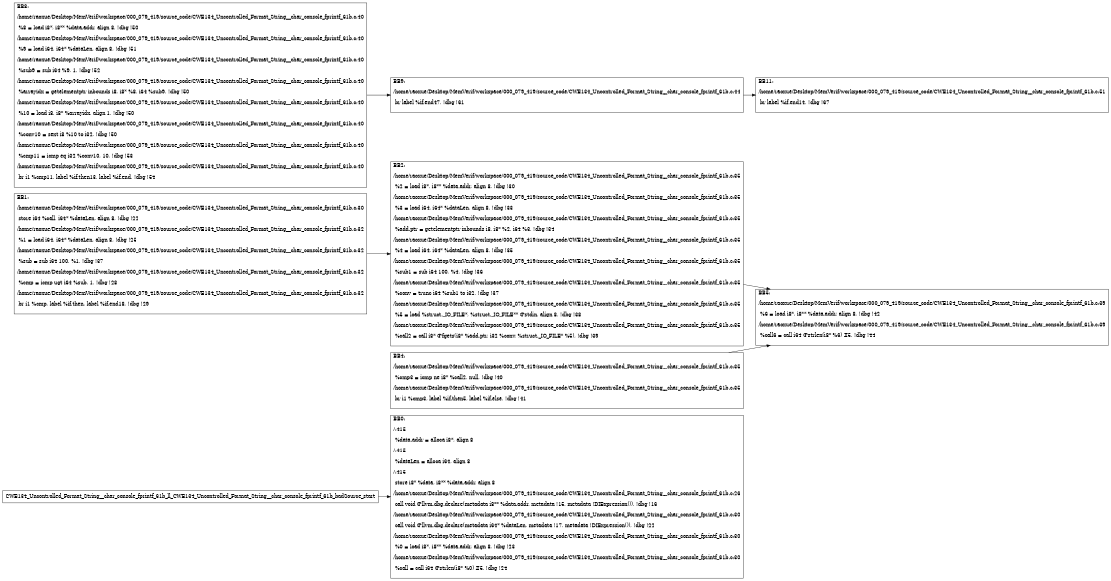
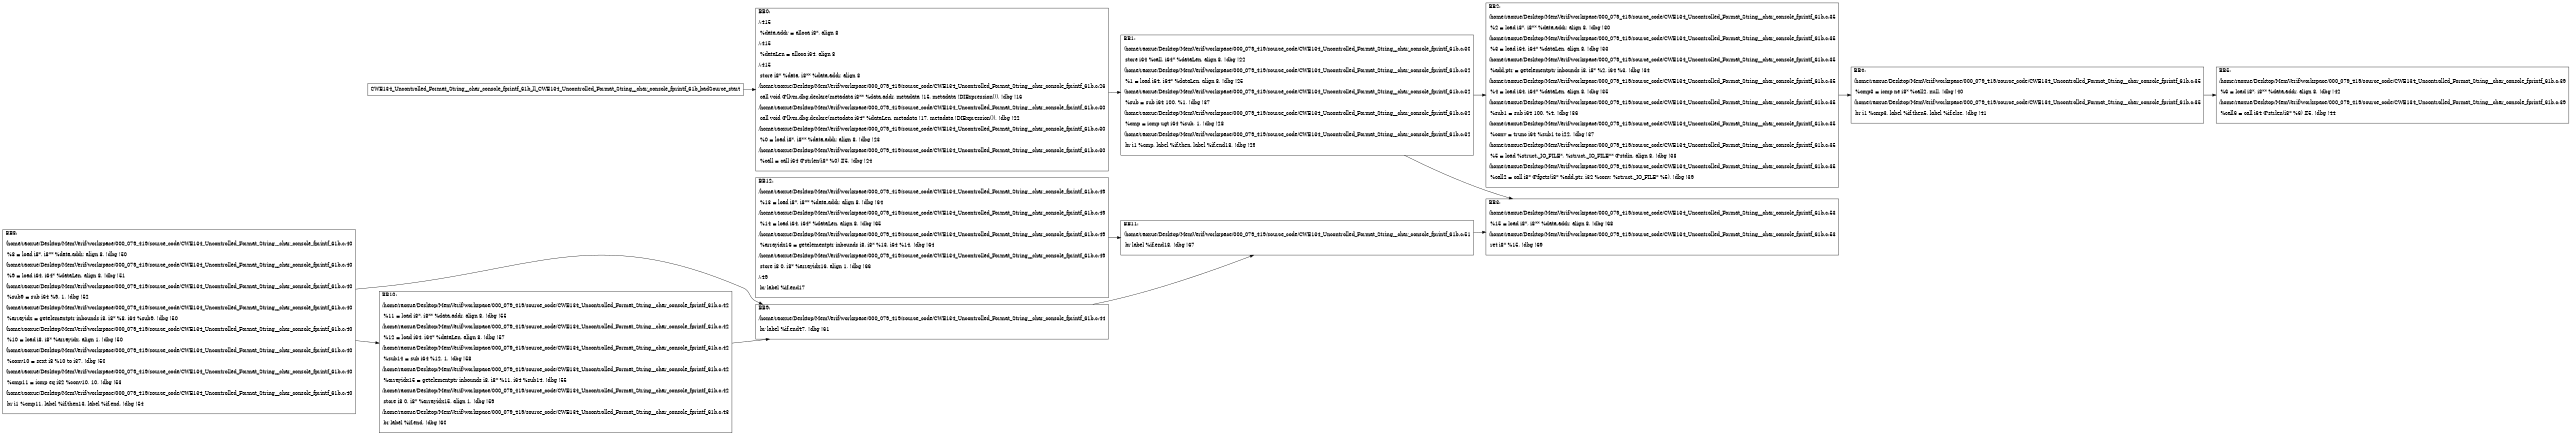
edge "BB0:" -> "BB1:": added
node "BB11:": text "br label %if.end14, !dbg !67" -> "br label %if.end18, !dbg !67"
node "BB8:": text "%conv10 = sext i8 %10 to i32, !dbg !50" -> "%conv10 = sext i8 %10 to i37, !dbg !50"
node "BB3:": added
node "BB12:": added
edge "BB2:" -> "BB5:": now "BB2:" -> "BB4:"
node "BB2:": text "%conv = trunc i64 %sub1 to i32, !dbg !37" -> "%conv = trunc i64 %sub1 to i22, !dbg !37"
node "BB10:": added
